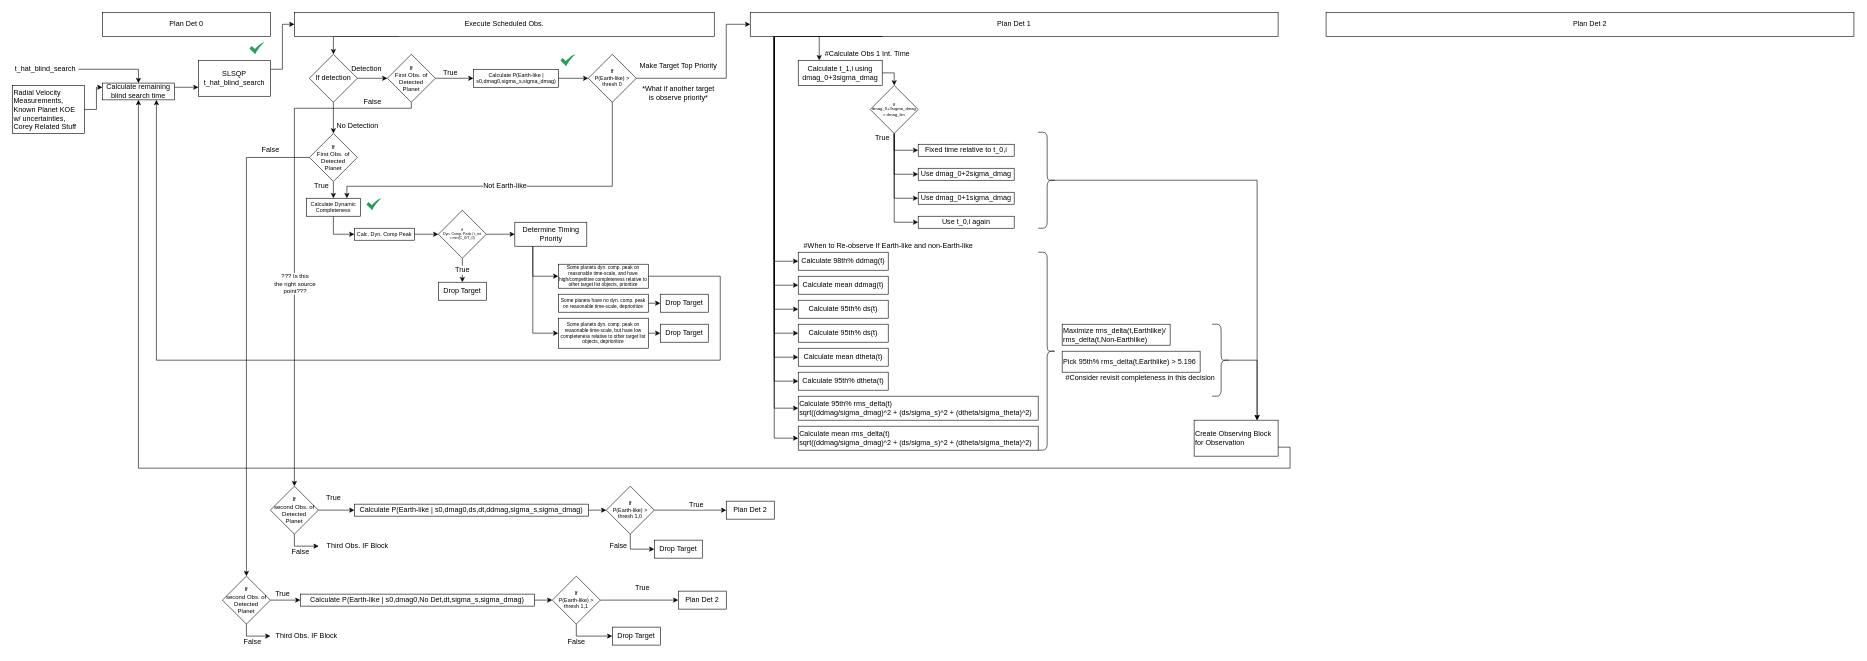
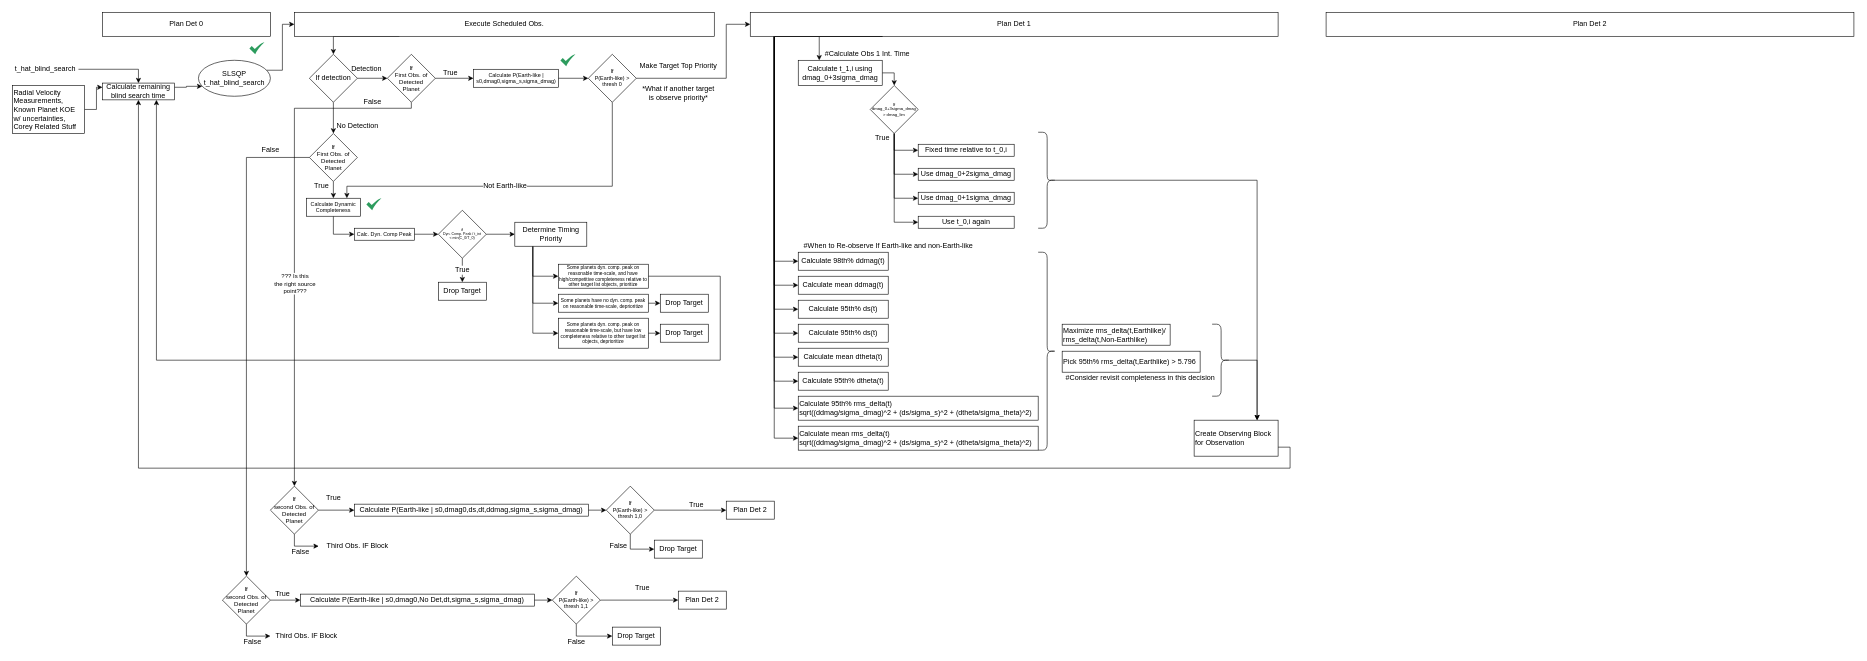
node "SLSQP t_hat_blind_search": shape rectangle -> ellipse
edge "Determine Timing Priority" -> "Some planets have no dyn. comp. peak on reasonable time-scale, deprioritize": added
node "Pick 95th% rms_delta(t,Earthlike) > 5.196": label "Pick 95th% rms_delta(t,Earthlike) > 5.196" -> "Pick 95th% rms_delta(t,Earthlike) > 5.796"
